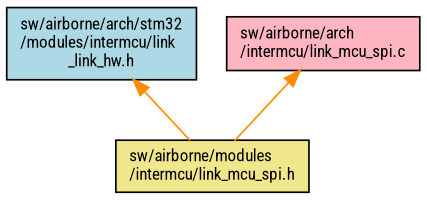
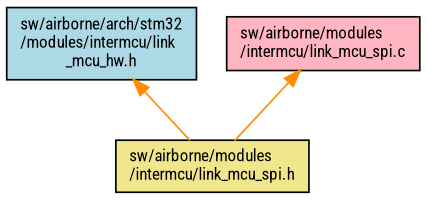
node "sw/airborne/arch/stm32 /modules/intermcu/link _link_hw.h": label "sw/airborne/arch/stm32 /modules/intermcu/link _link_hw.h" -> "sw/airborne/arch/stm32 /modules/intermcu/link _mcu_hw.h"
node "sw/airborne/arch /intermcu/link_mcu_spi.c": label "sw/airborne/arch /intermcu/link_mcu_spi.c" -> "sw/airborne/modules /intermcu/link_mcu_spi.c"
